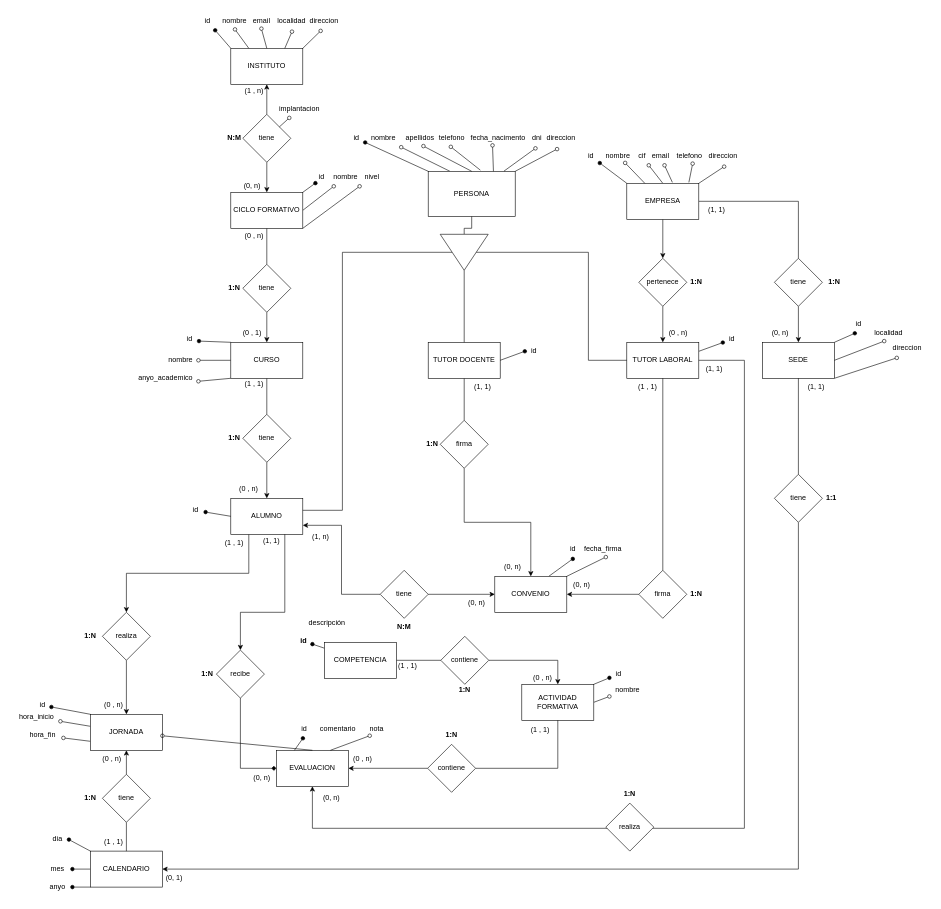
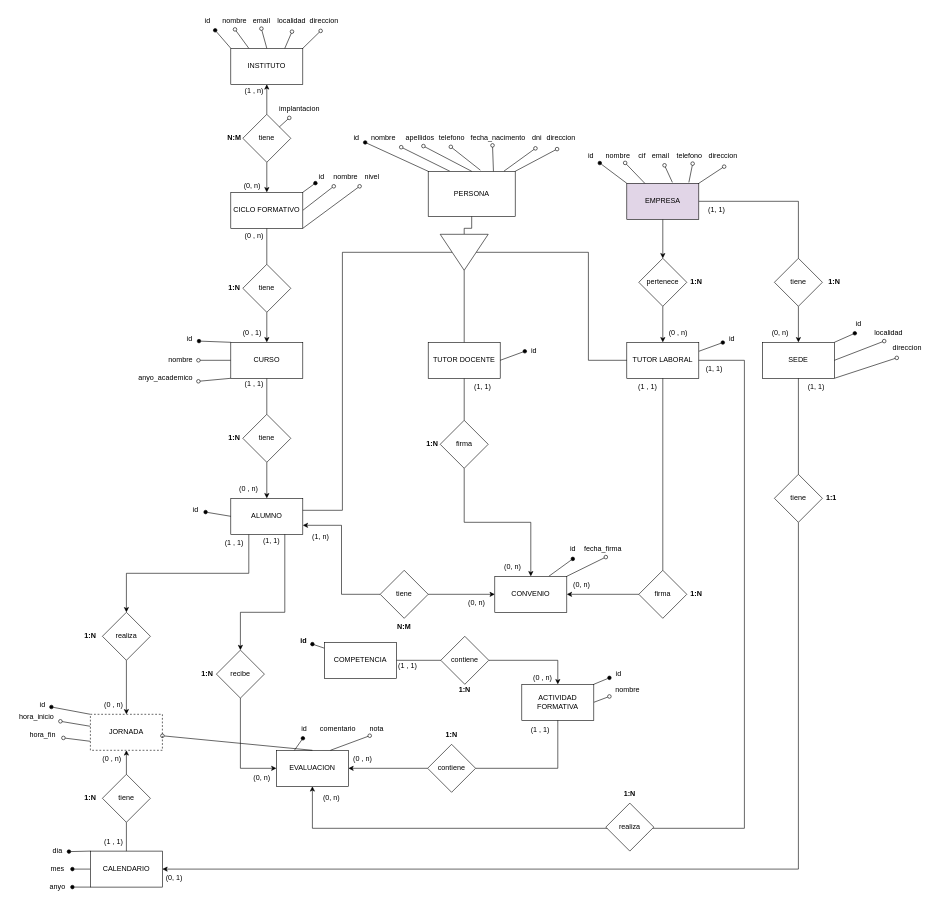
edge "EMPRESA" -> "cif": removed
node "EMPRESA": fillcolor #ffffff -> #e1d5e7
node "descripción": removed
node "JORNADA": style solid -> dashed
edge "recibe" -> "EVALUACION": arrowhead diamond -> classic
node "dia": moved (57, 839) -> (57, 851)
